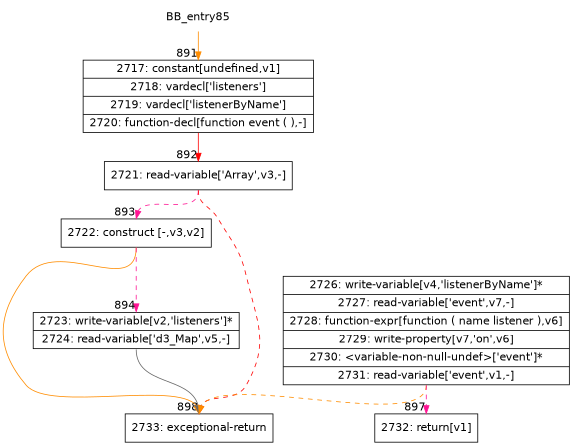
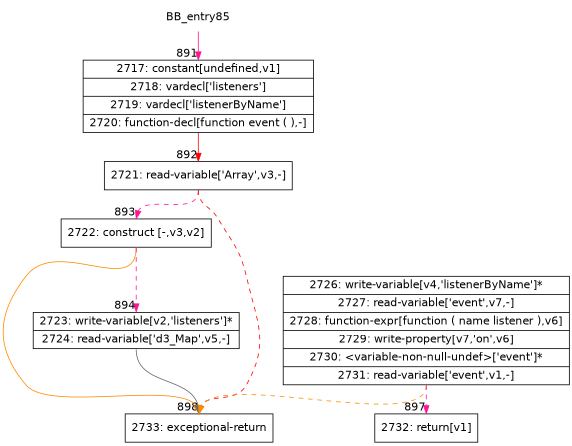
edge "BB_entry85" -> "2717: constant[undefined,v1]": color darkorange -> deeppink
